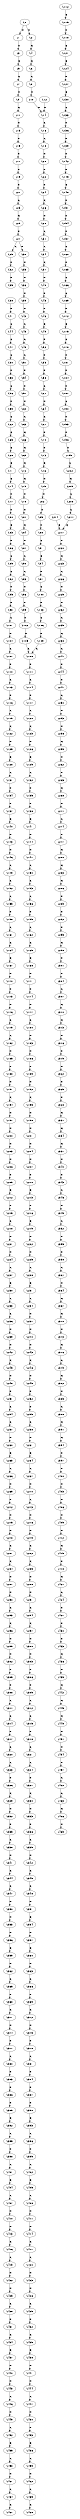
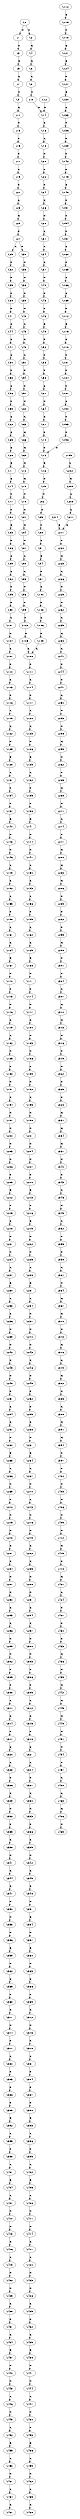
edge "S35" -> "S38": added, label "A"
edge "S196" -> "S199": now "S196" -> "S73"
